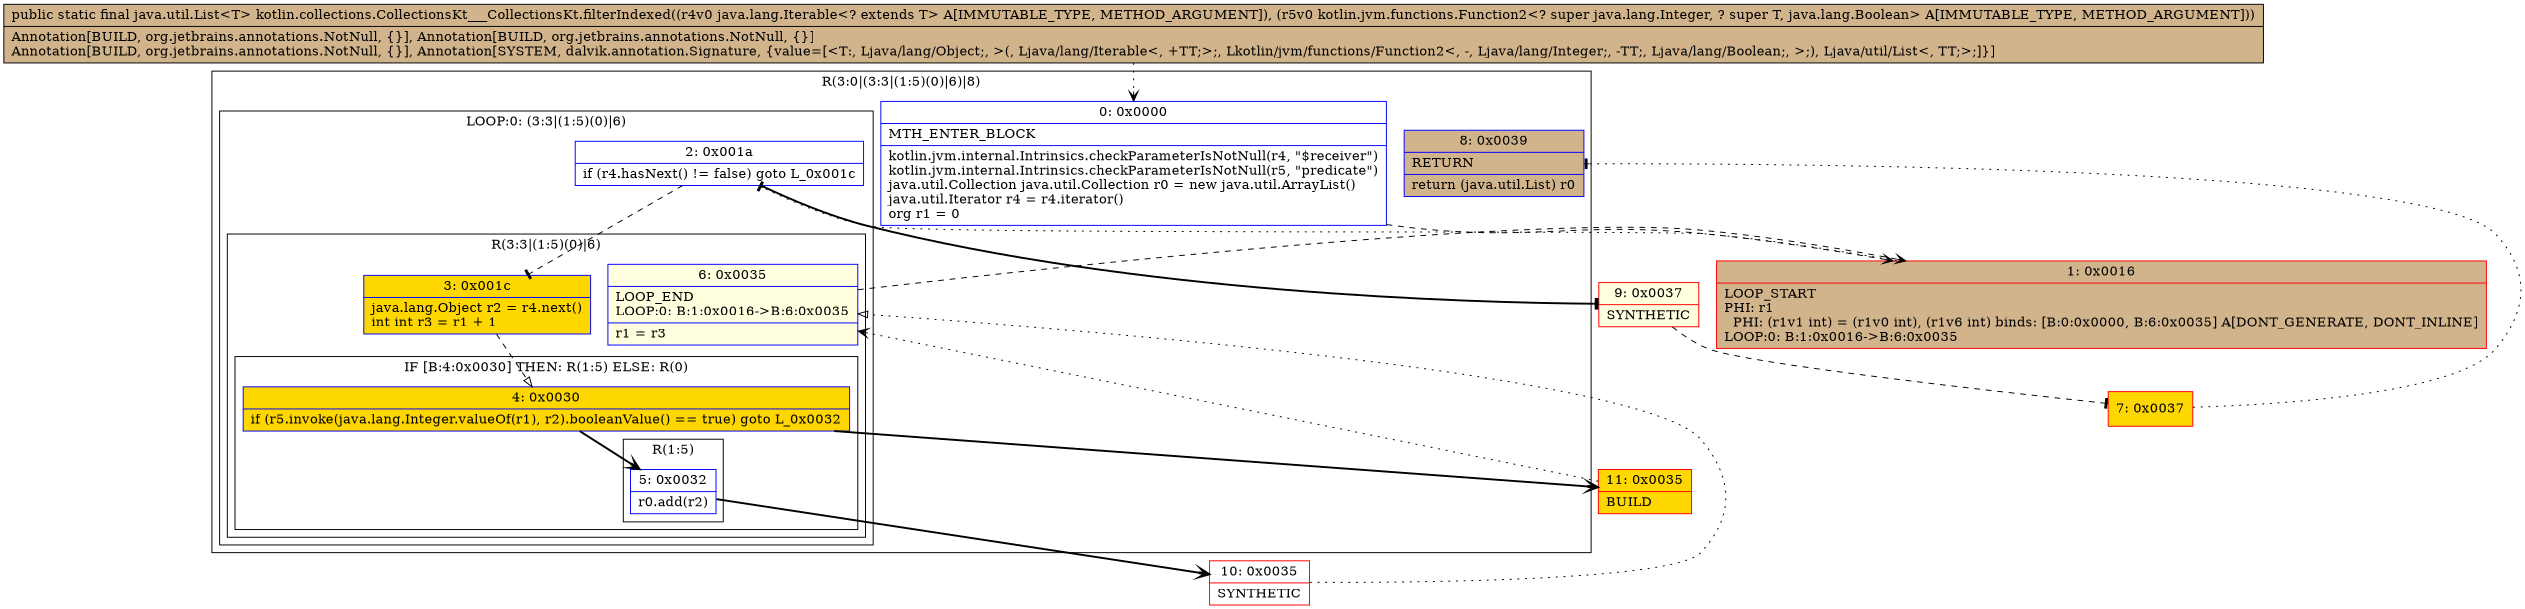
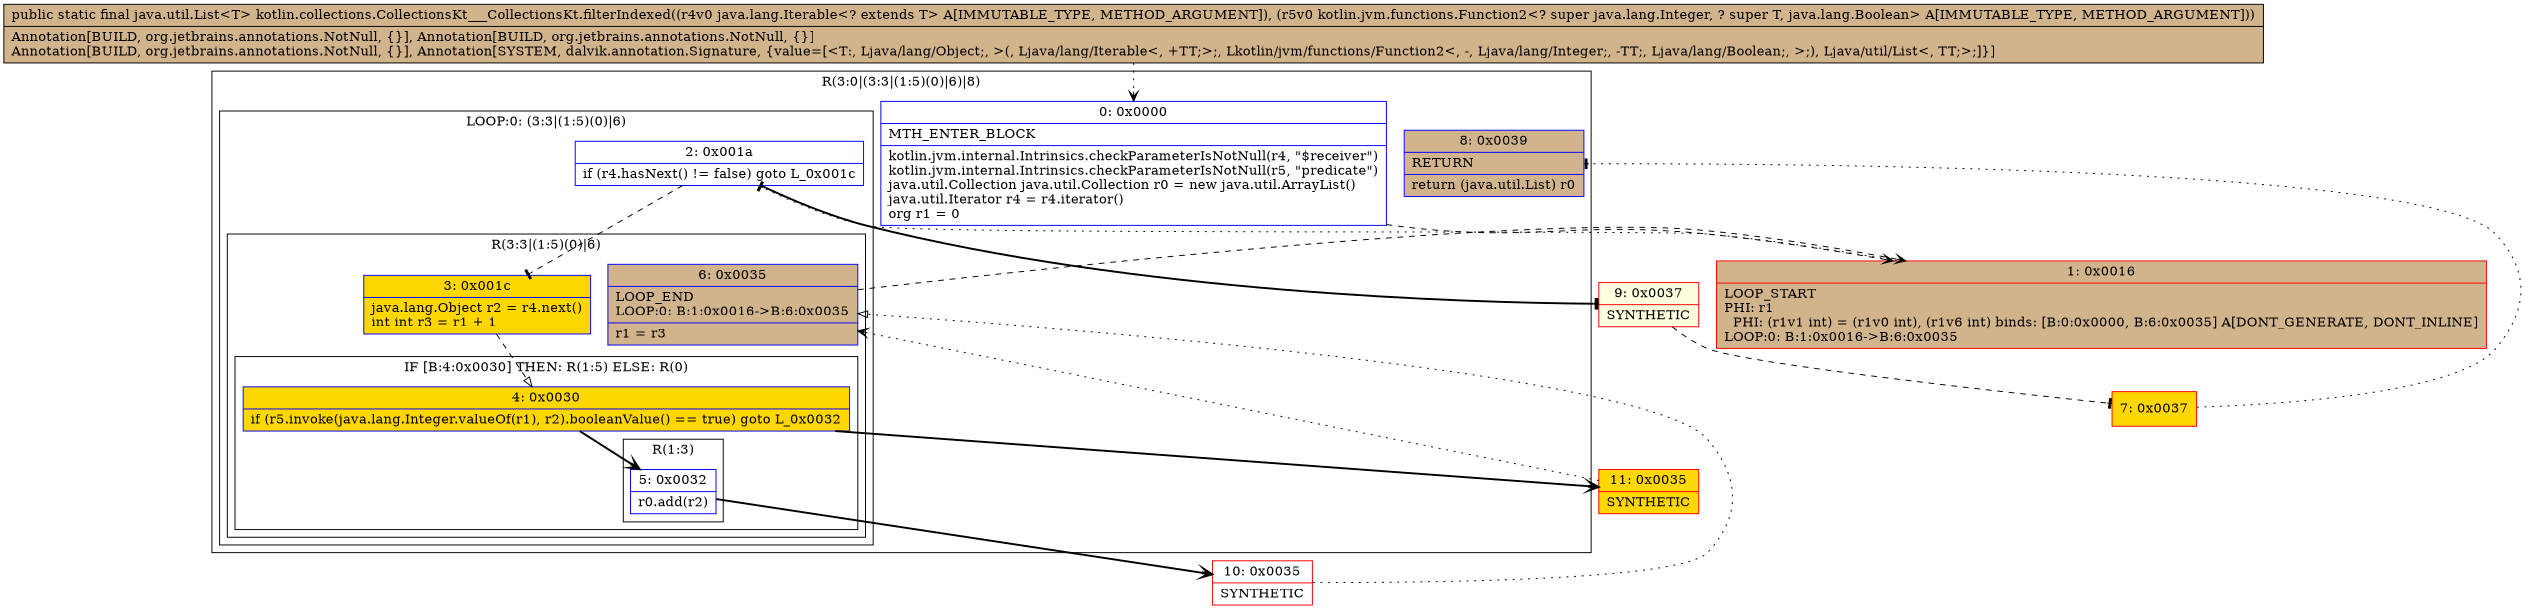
node "6: 0x0035": fillcolor lightyellow -> tan
cluster "R(1:5)": label "R(1:5)" -> "R(1:3)"
node "11: 0x0035": text "BUILD" -> "SYNTHETIC"
